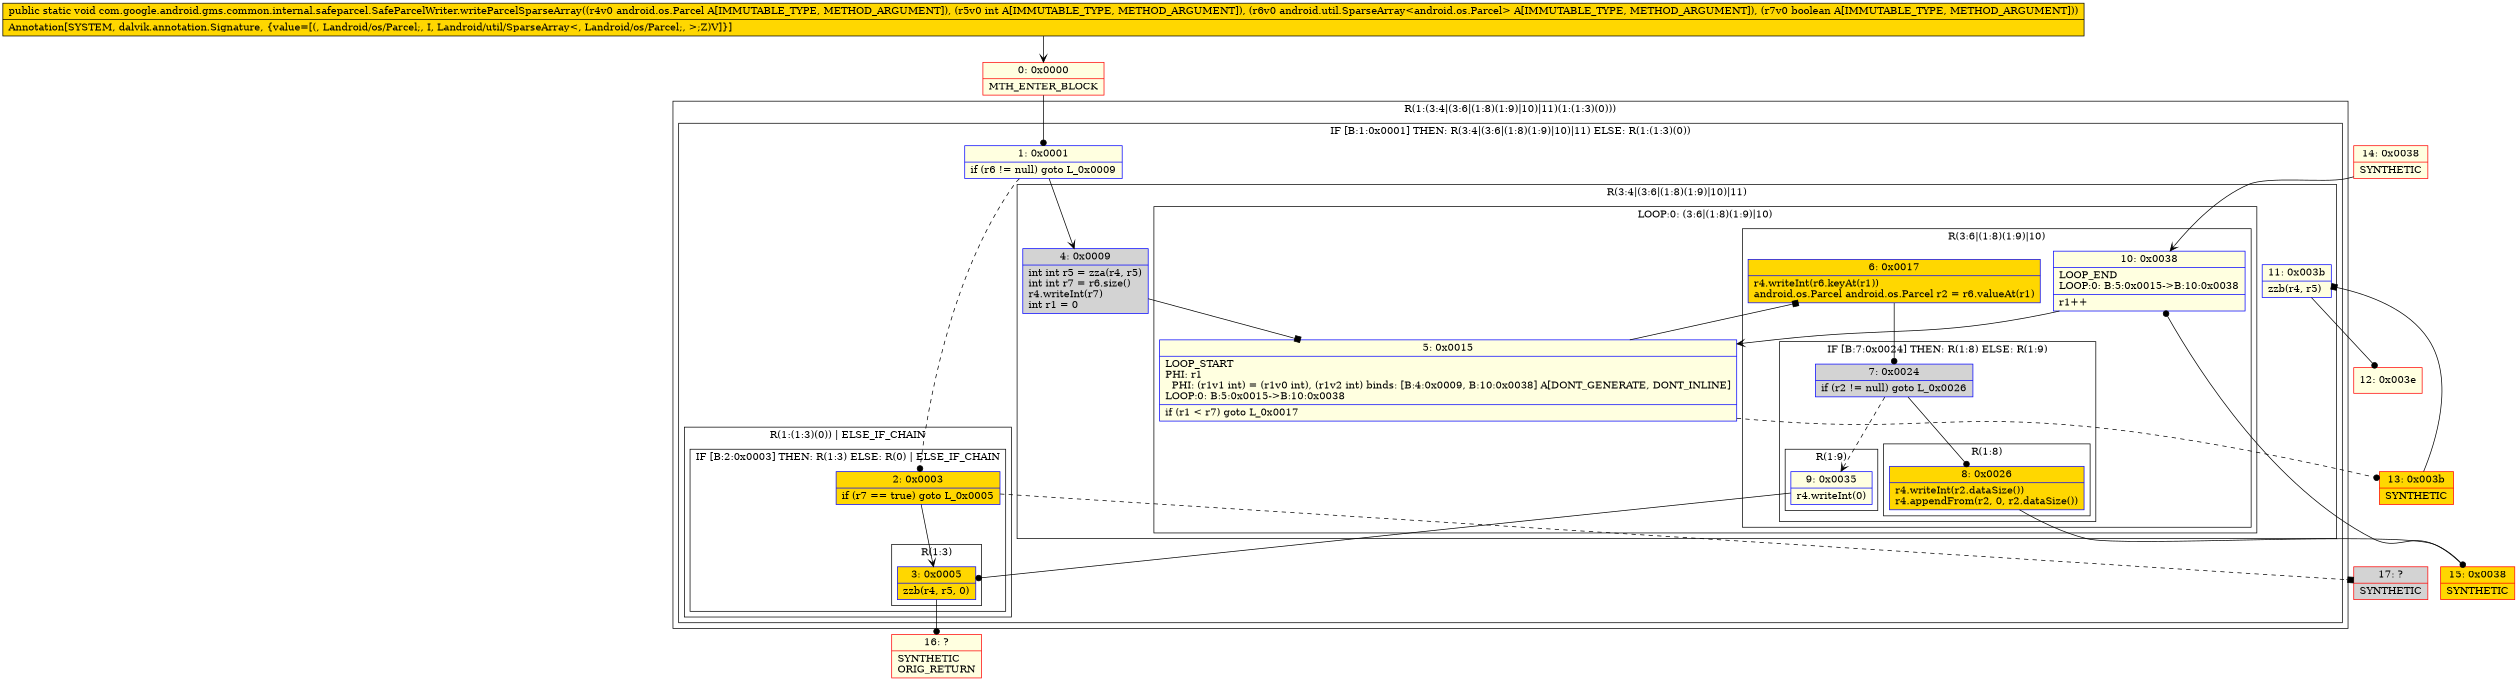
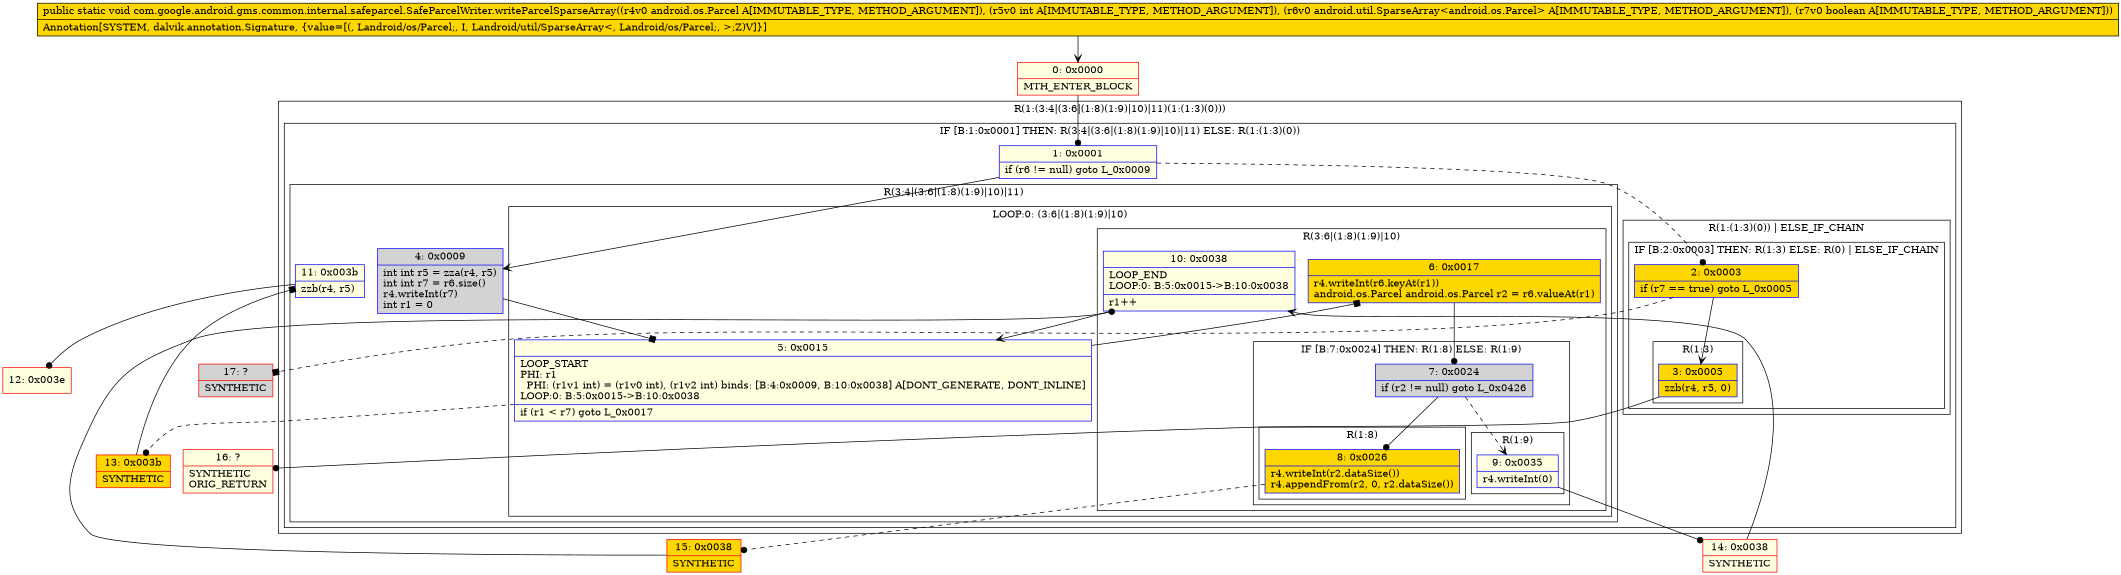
node "7: 0x0024": text "if (r2 != null) goto L_0x0026" -> "if (r2 != null) goto L_0x0426"
edge "8: 0x0026" -> "15: 0x0038": style solid -> dashed
edge "9: 0x0035" -> "3: 0x0005": now "9: 0x0035" -> "14: 0x0038"
